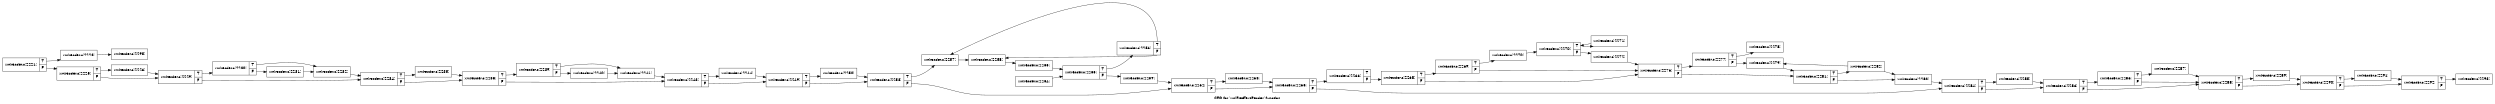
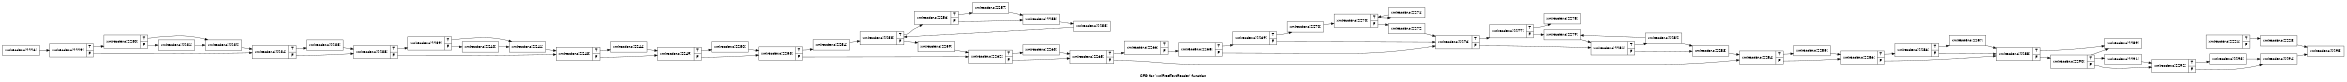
node "xmlreader.c:2294:": added
node "xmlreader.c:2225:": removed
edge "xmlreader.c:2253:" -> "xmlreader.c:2257:": now "xmlreader.c:2253:" -> "xmlreader.c:2254:"
edge "xmlreader.c:2289:" -> "xmlreader.c:2290:": reversed
